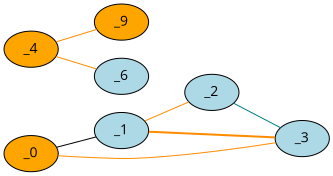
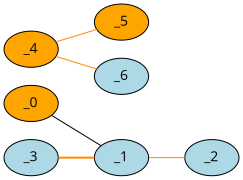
node "_9": label "_9" -> "_5"
edge "_2" -- "_3": removed
edge "_3" -- "_0": removed
